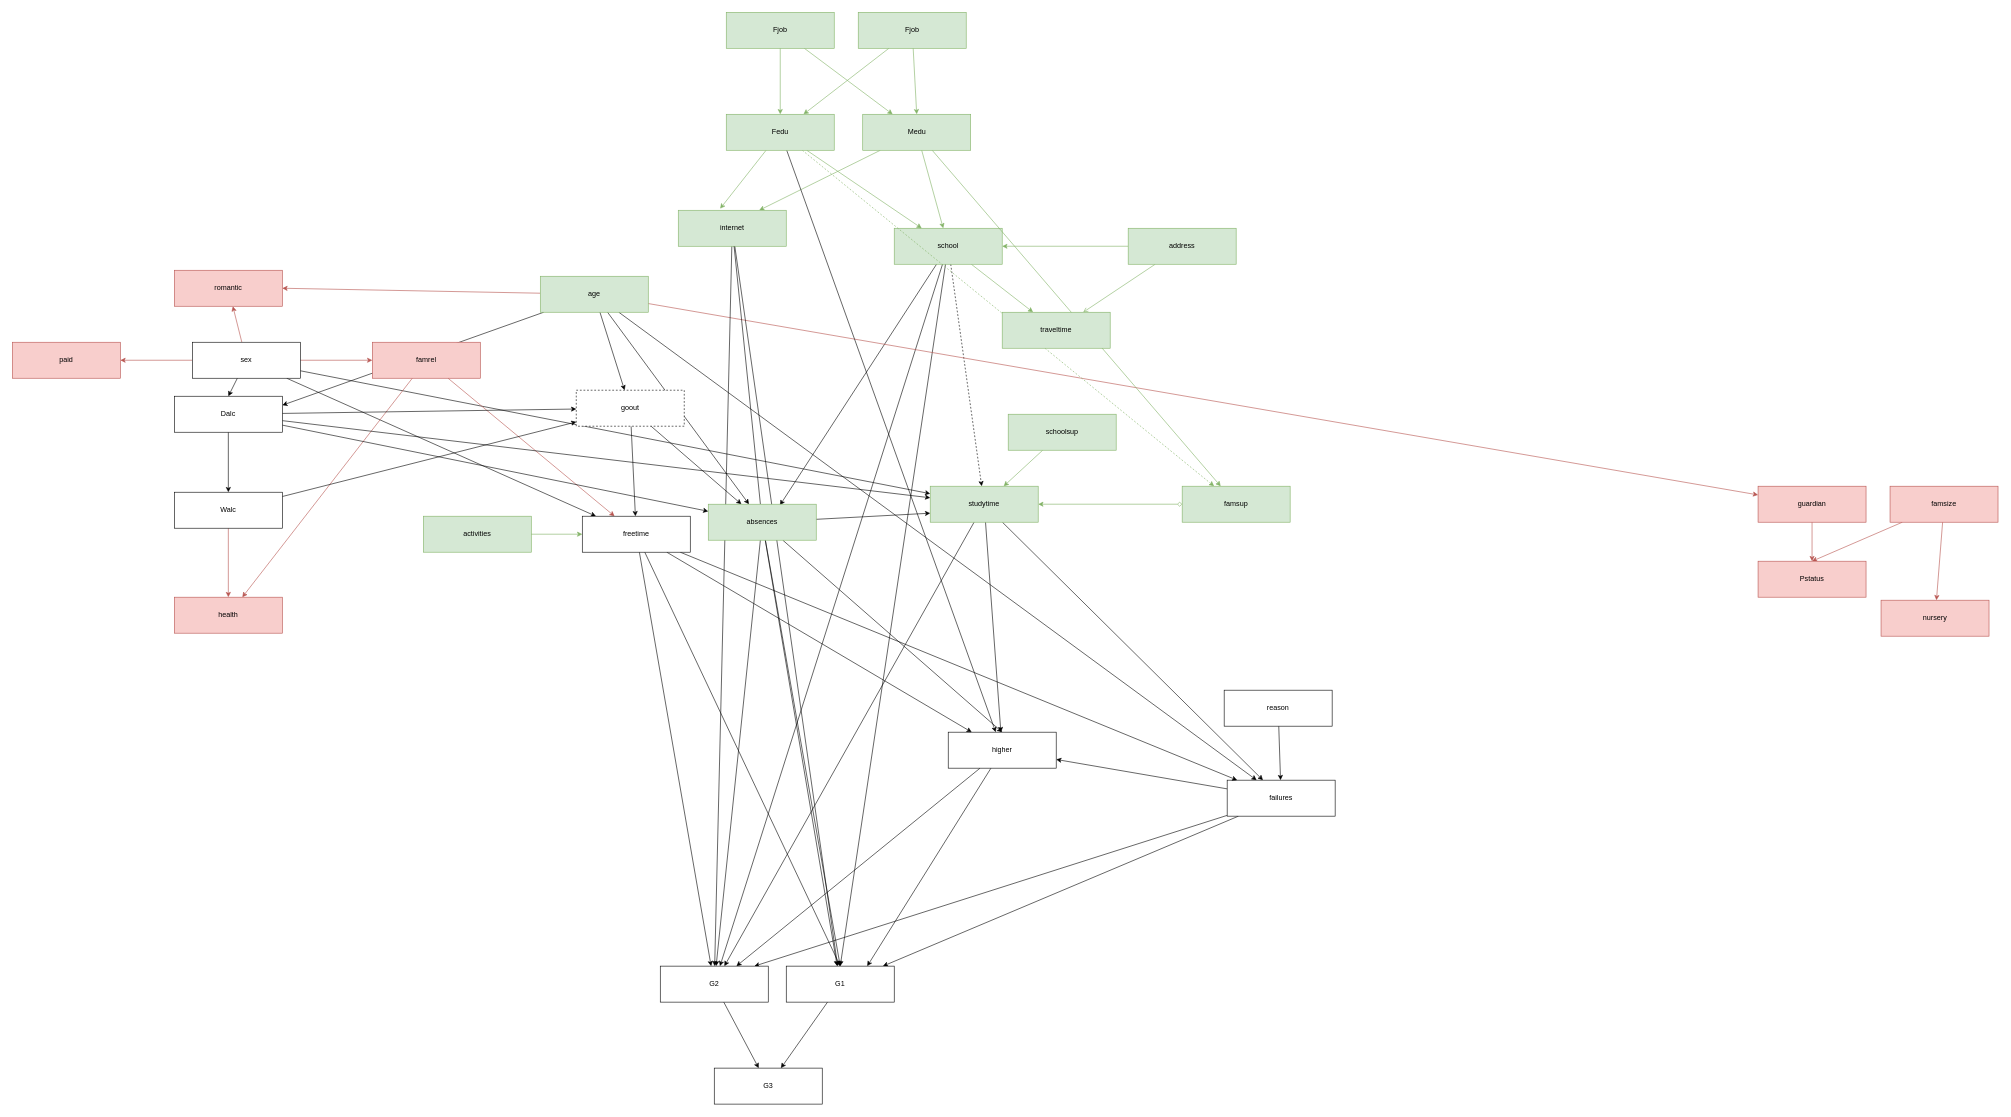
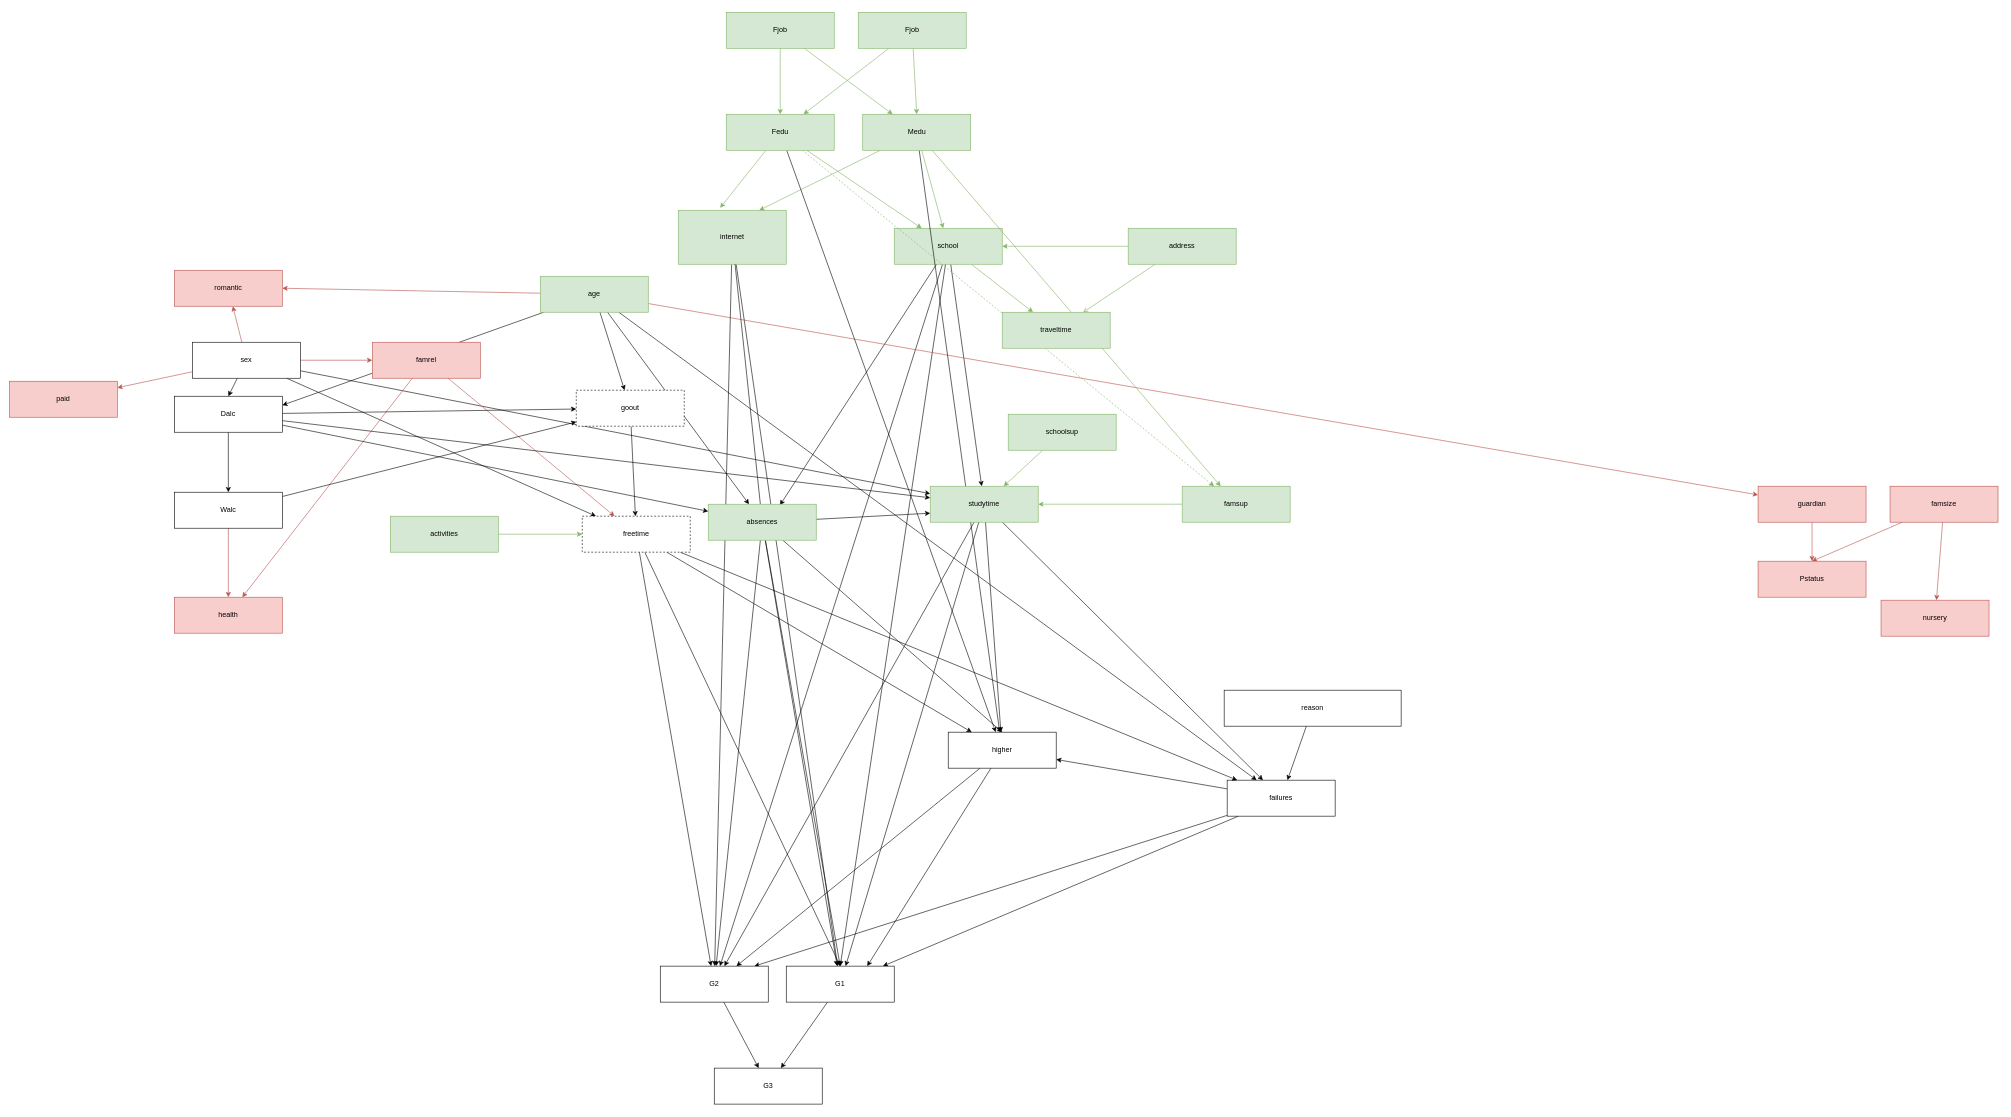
node "internet": size 108x36 -> 108x54
node "paid": moved (66, 360) -> (63, 399)
edge "school" -> "studytime": style dashed -> solid
edge "Medu" -> "higher": added
edge "goout" -> "absences": removed
edge "studytime" -- "famsup": arrowhead diamond -> none
node "activities": moved (477, 534) -> (444, 534)
node "freetime": style solid -> dashed
edge "studytime" -> "G1": added
node "reason": size 108x36 -> 177x36
